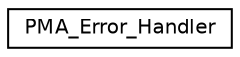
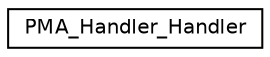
node "PMA_Error_Handler": label "PMA_Error_Handler" -> "PMA_Handler_Handler"
